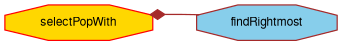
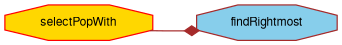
edge "findRightmost" -> "selectPopWith": reversed
